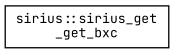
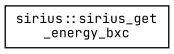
node "sirius::sirius_get _get_bxc": label "sirius::sirius_get _get_bxc" -> "sirius::sirius_get _energy_bxc"
